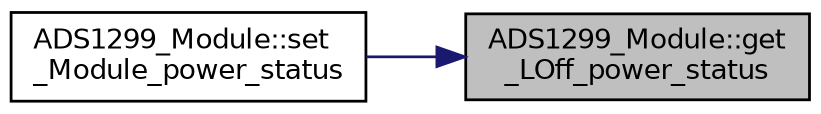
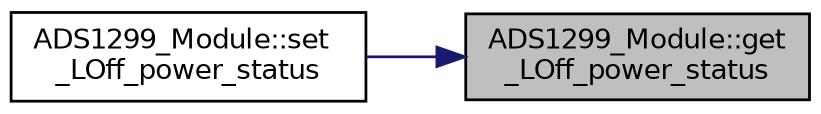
node "ADS1299_Module::set _Module_power_status": label "ADS1299_Module::set _Module_power_status" -> "ADS1299_Module::set _LOff_power_status"
